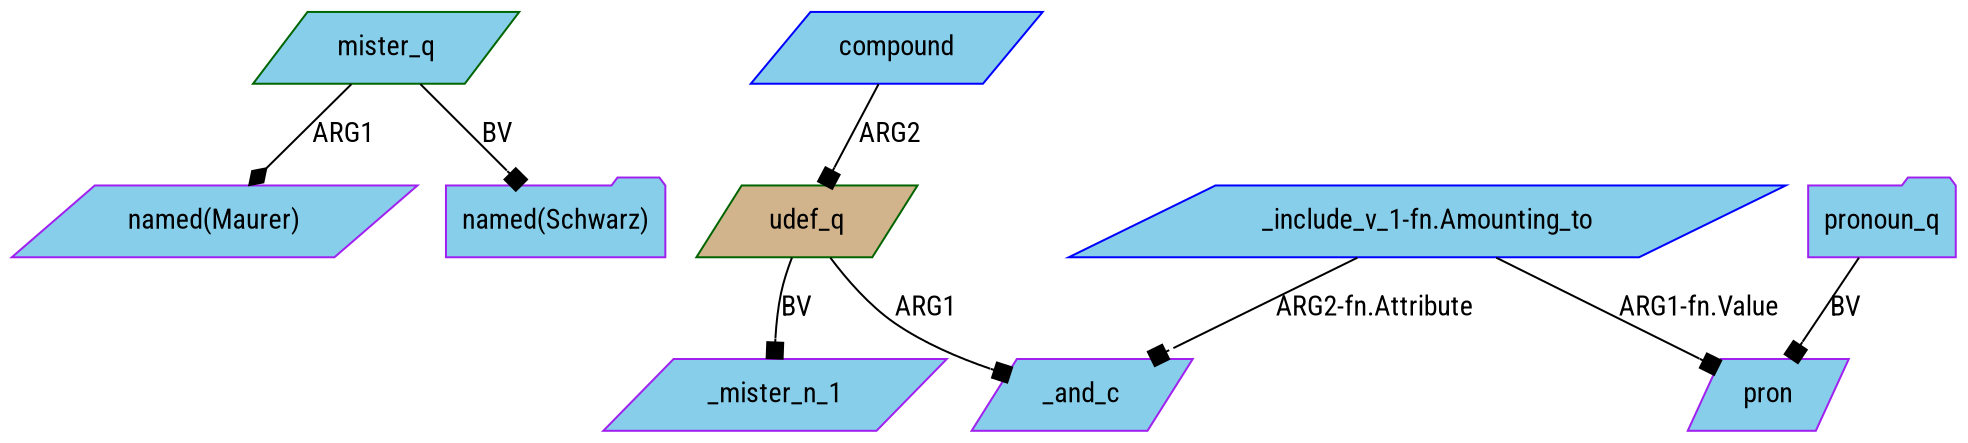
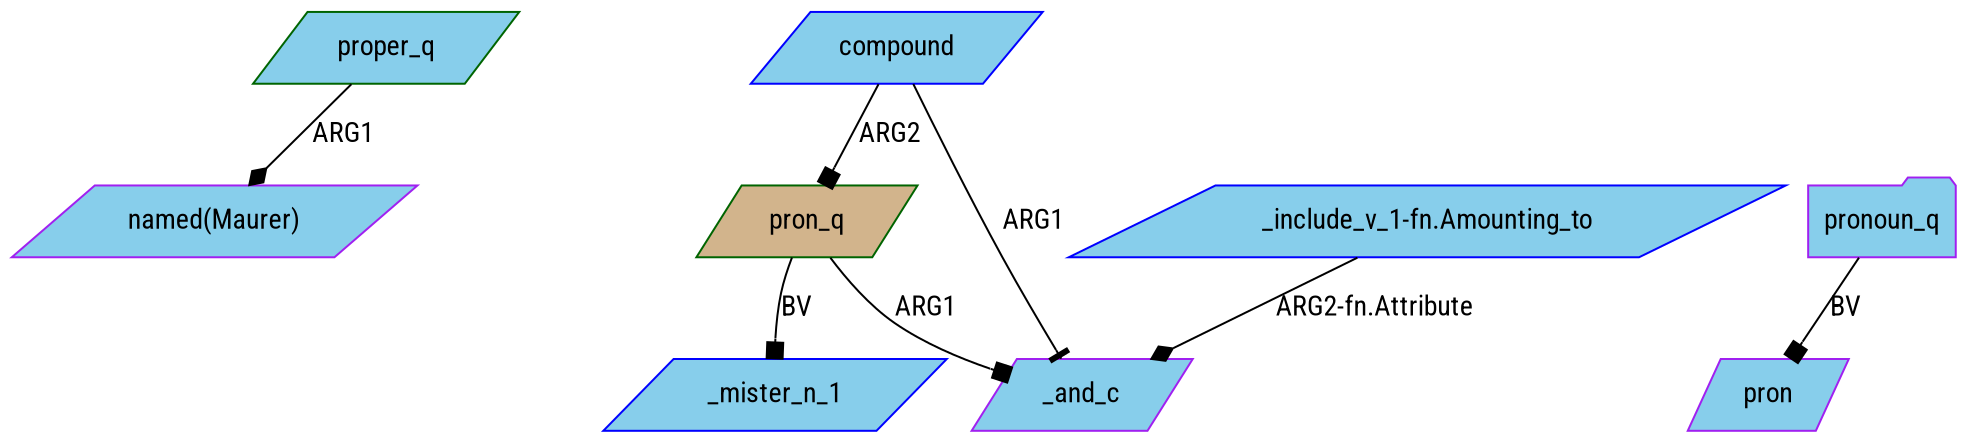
node "mister_q": label "mister_q" -> "proper_q"
edge "compound" -> "_and_c": added, label "ARG1"
node "named(Schwarz)": removed
node "udef_q": label "udef_q" -> "pron_q"
edge "_include_v_1-fn.Amounting_to" -> "_and_c": arrowhead box -> diamond
edge "_include_v_1-fn.Amounting_to" -> "pron": removed, label "ARG1-fn.Value"
node "_mister_n_1": color purple -> blue
